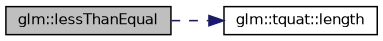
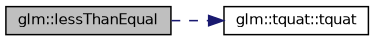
node "glm::tquat::length": label "glm::tquat::length" -> "glm::tquat::tquat"
